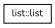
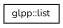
node "list::list": label "list::list" -> "glpp::list"
